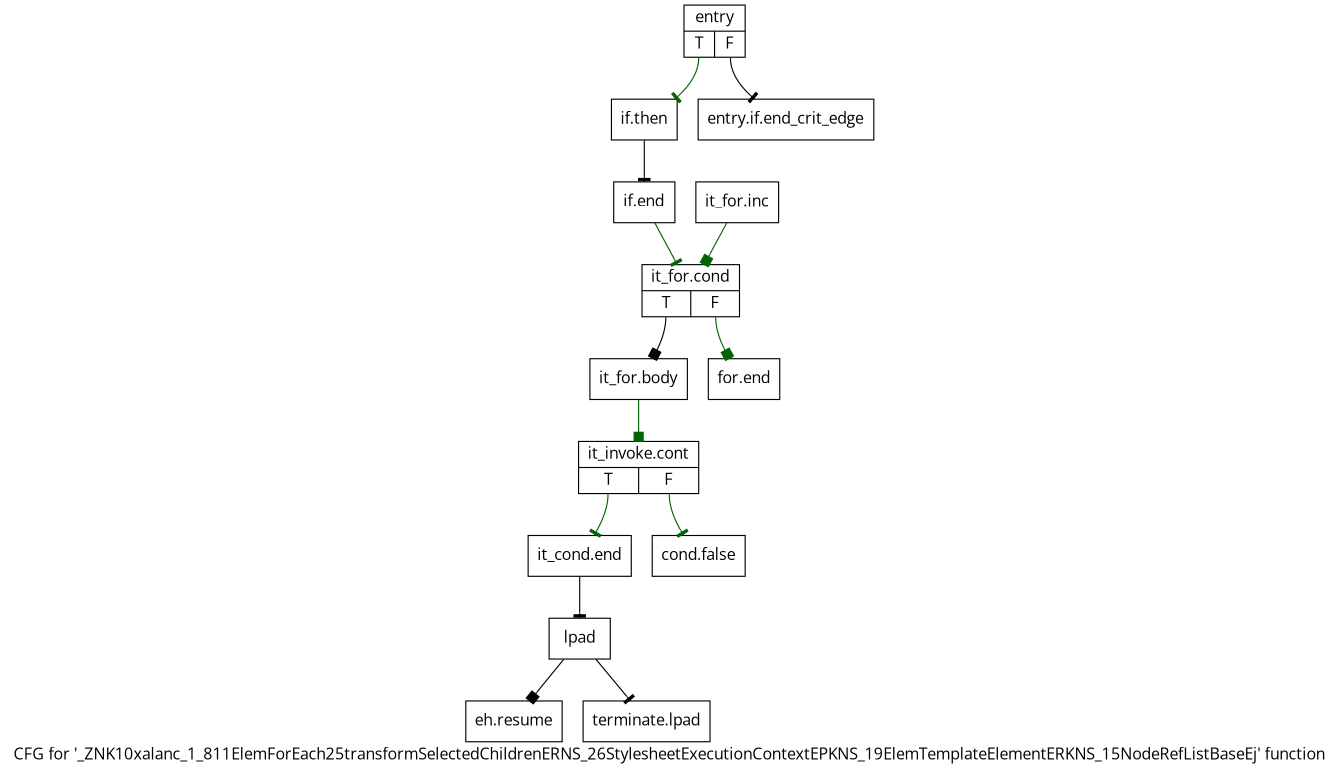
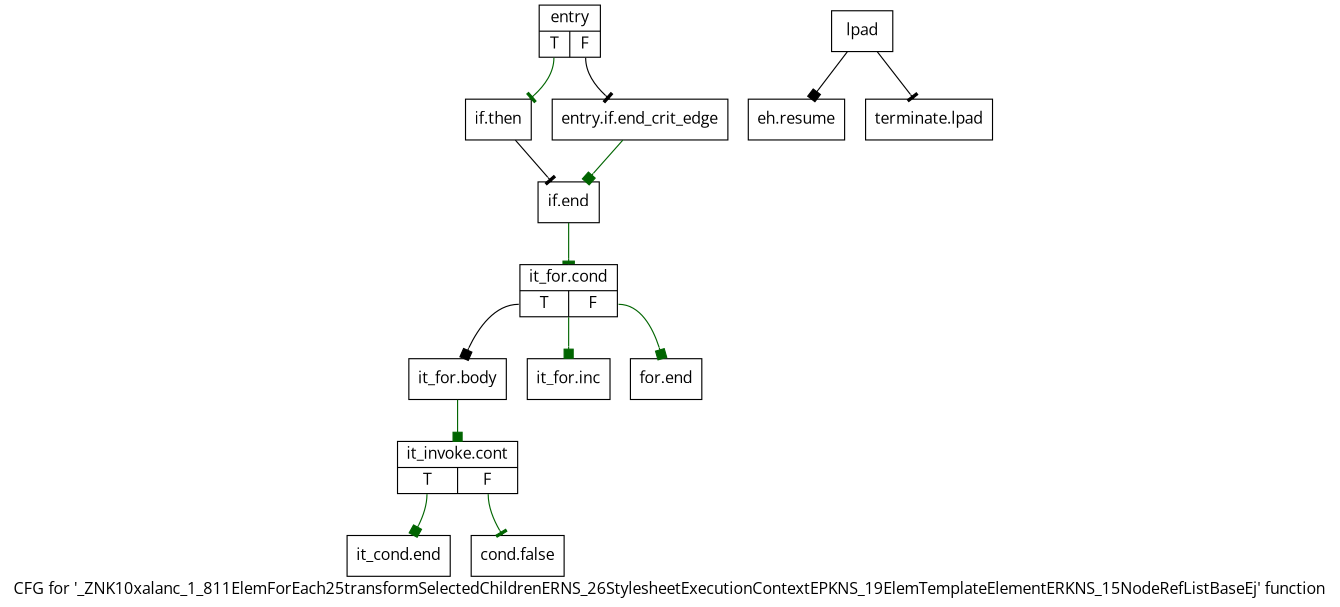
edge "entry.if.end_crit_edge" -> "if.end": added
edge "it_for.inc" -> "it_for.cond": reversed
edge "it_invoke.cont" -> "it_cond.end": arrowhead tee -> box
edge "it_cond.end" -> "lpad": removed
